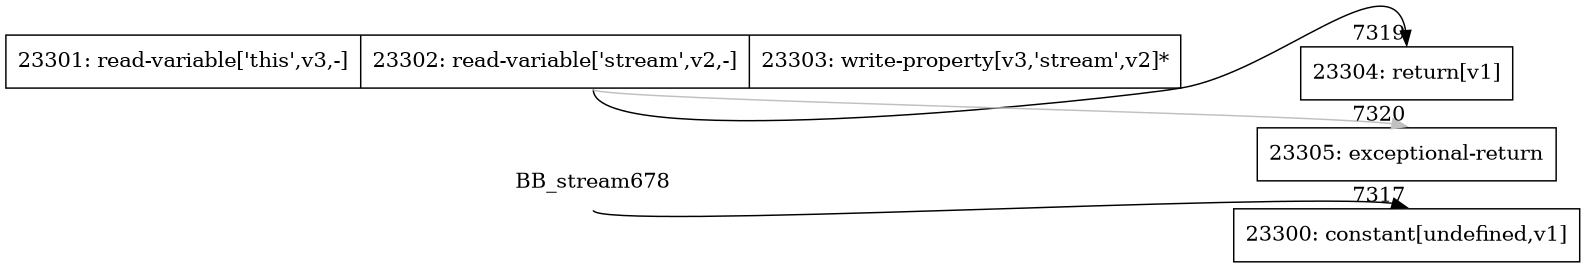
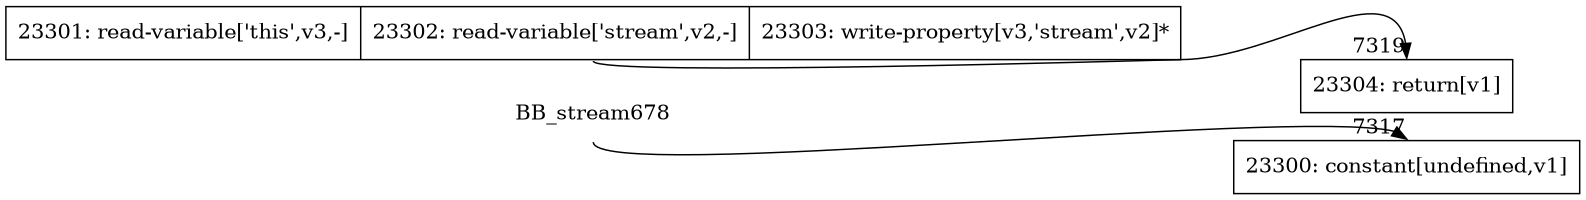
node "23305: exceptional-return": removed
